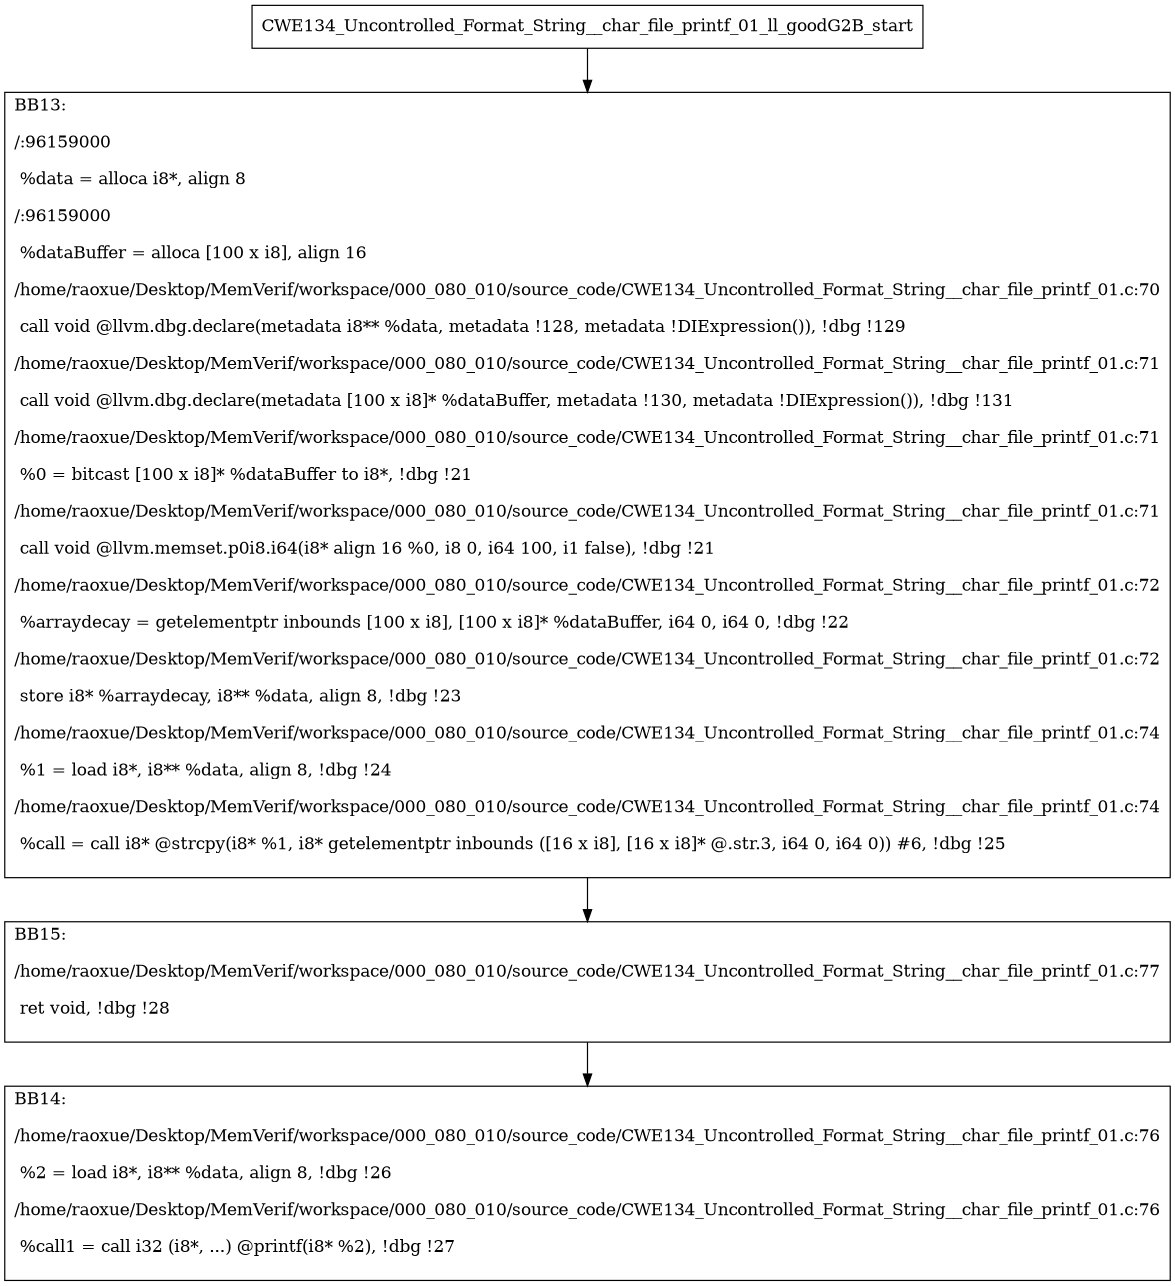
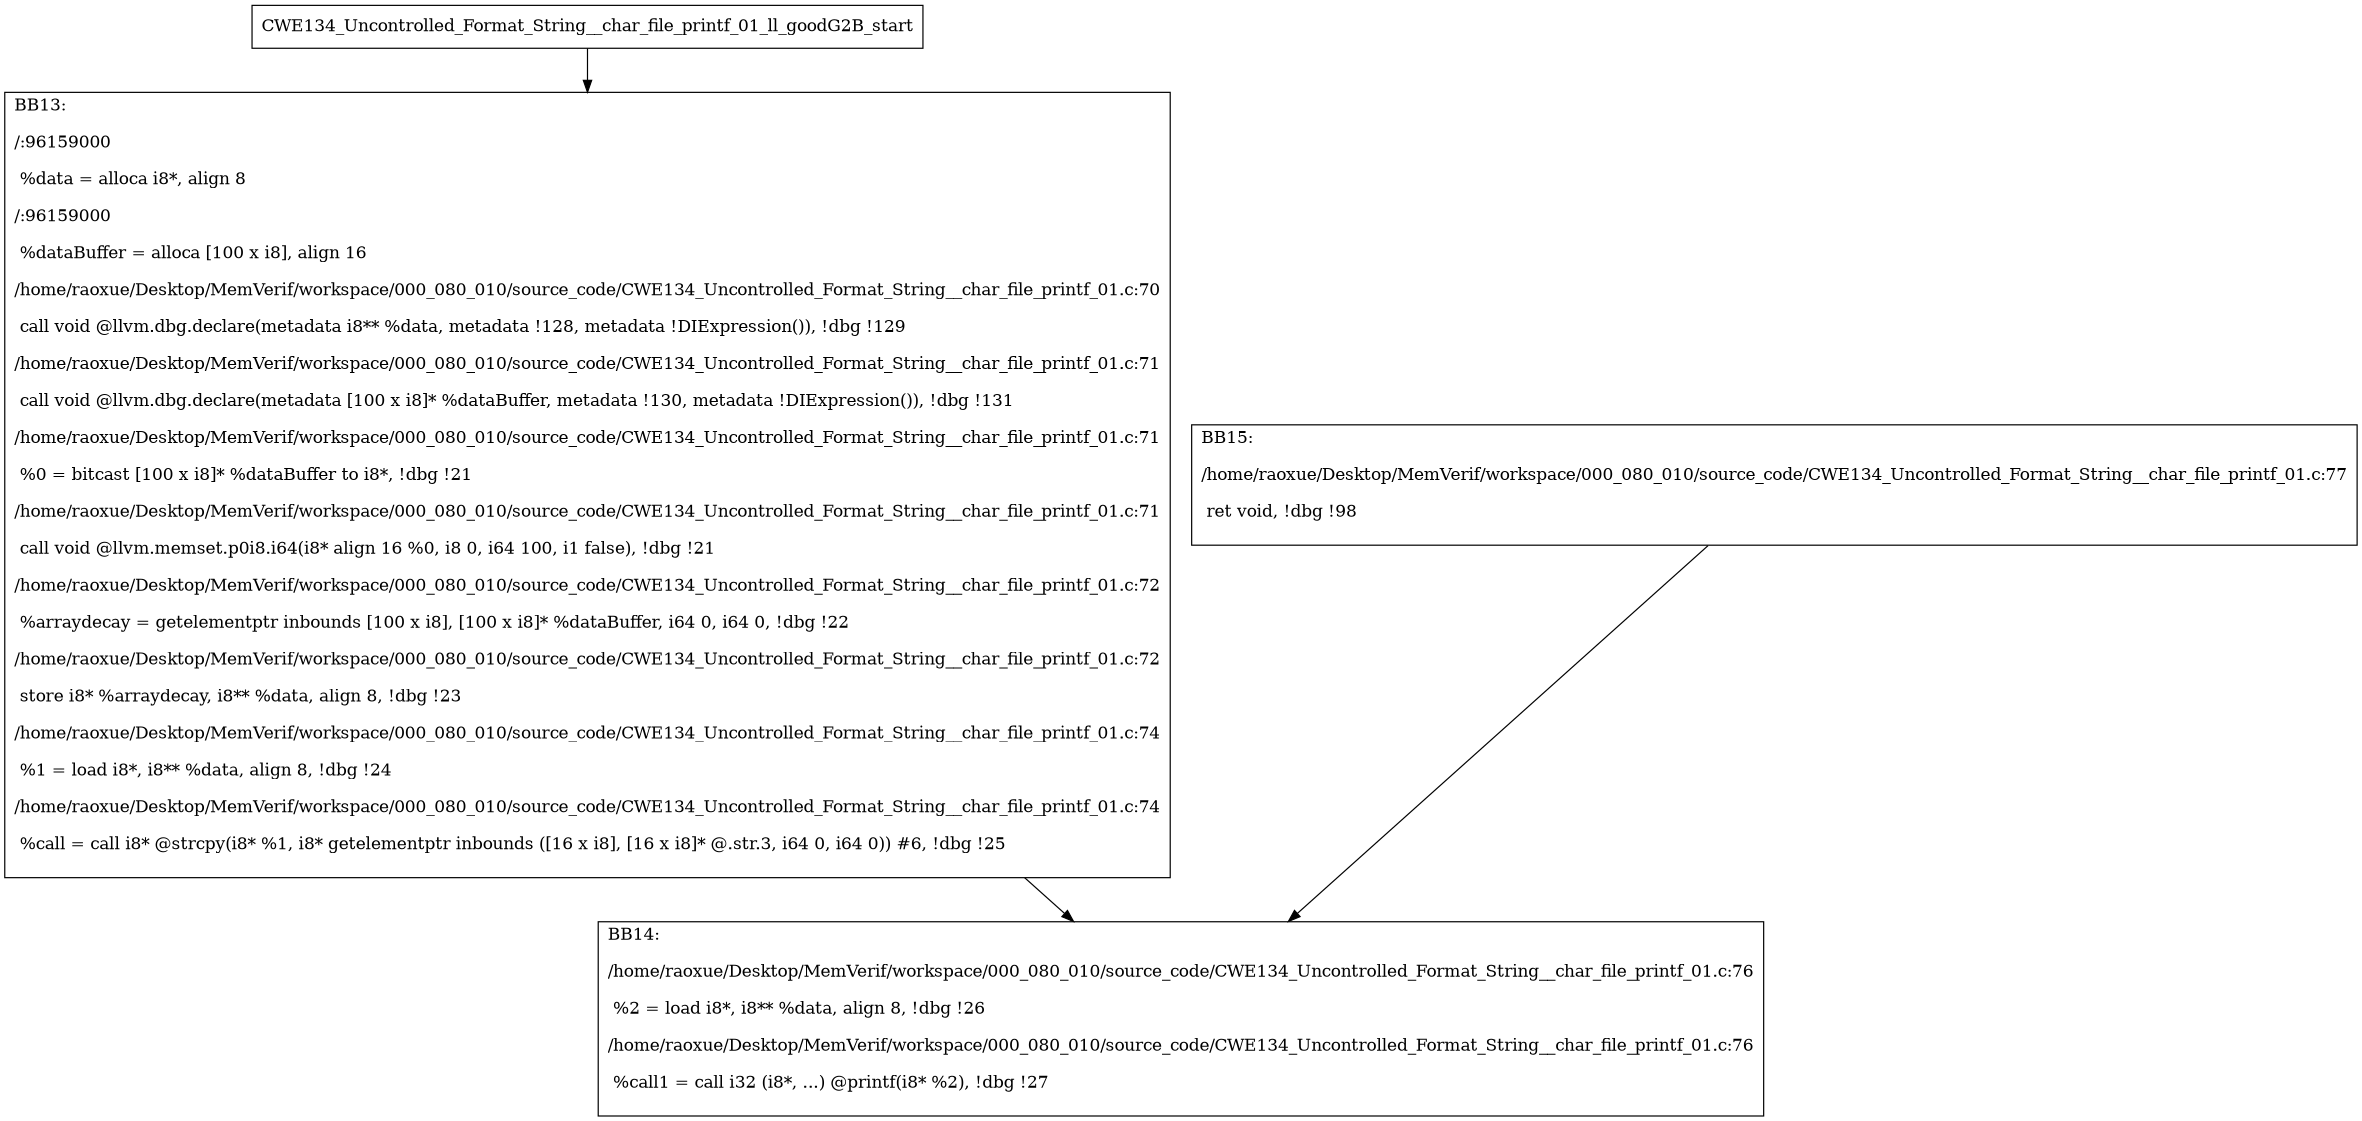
edge "BB13:" -> "BB15:": now "BB13:" -> "BB14:"
node "BB15:": text "ret void, !dbg !28" -> "ret void, !dbg !98"
